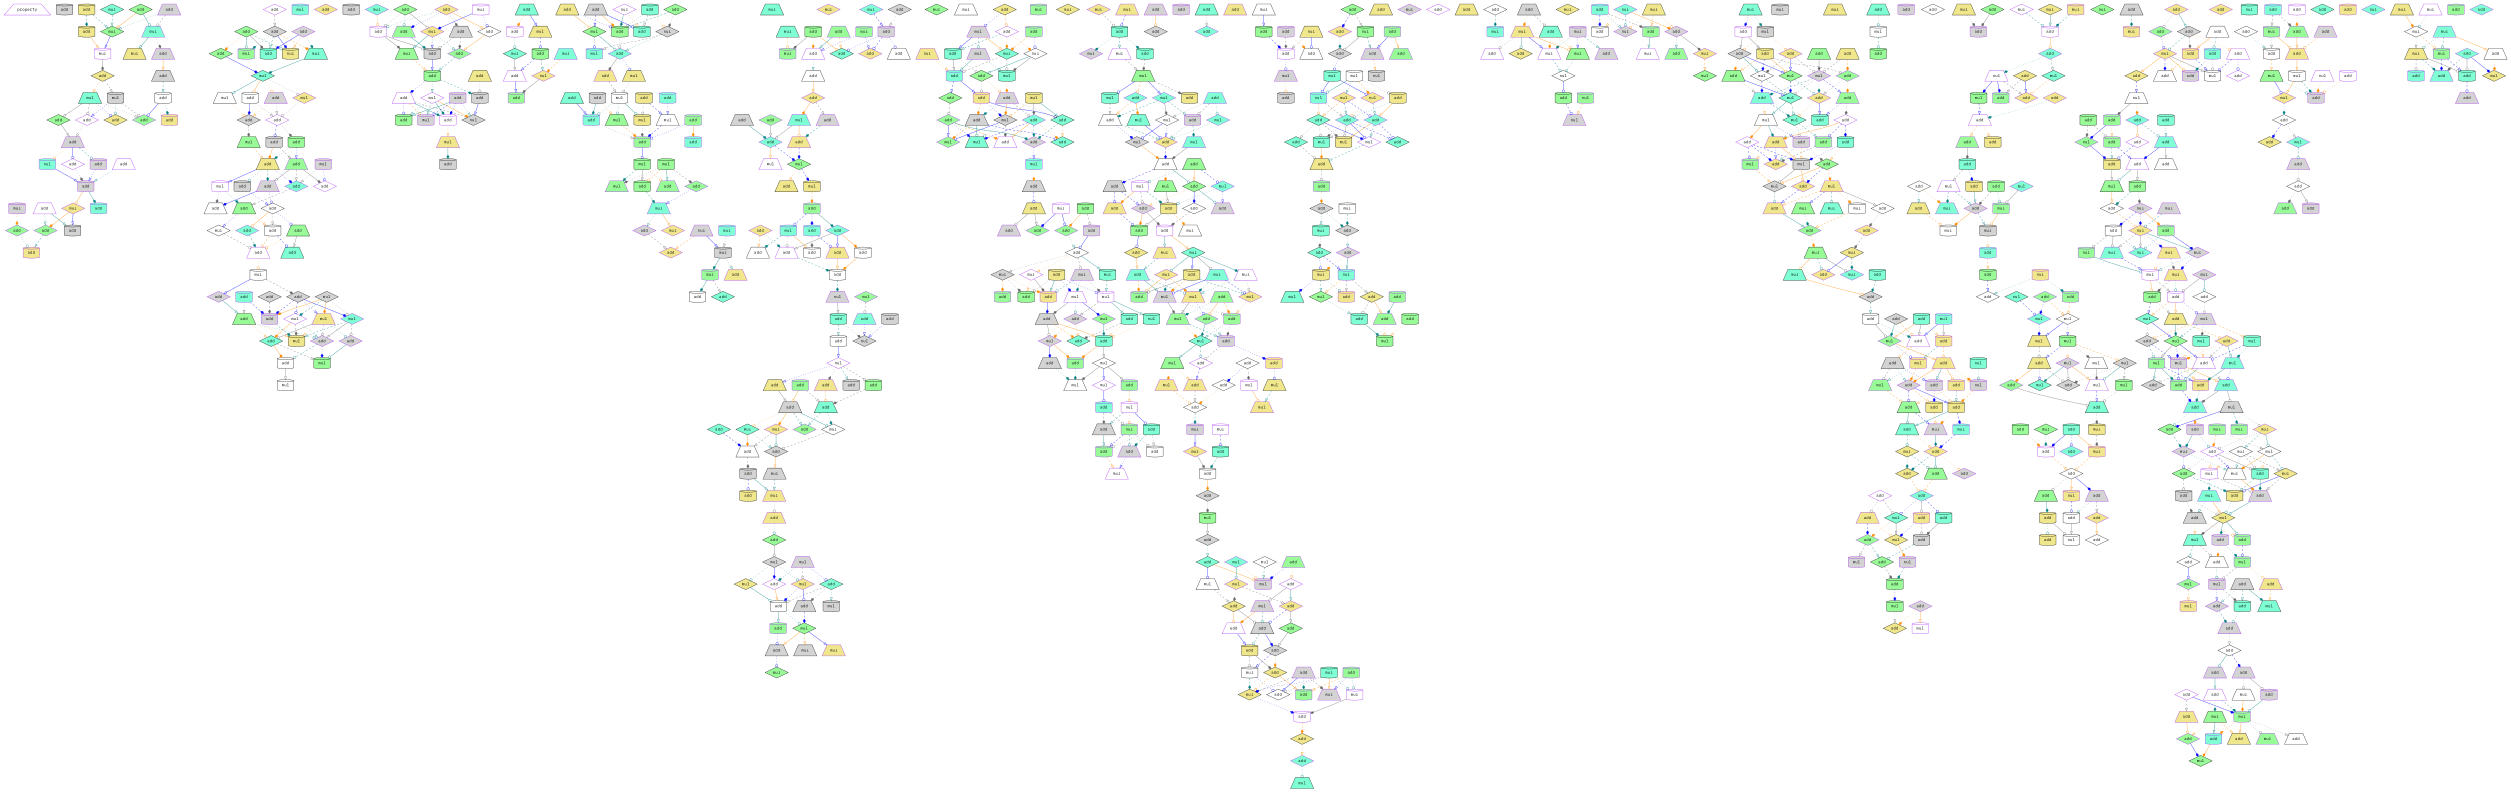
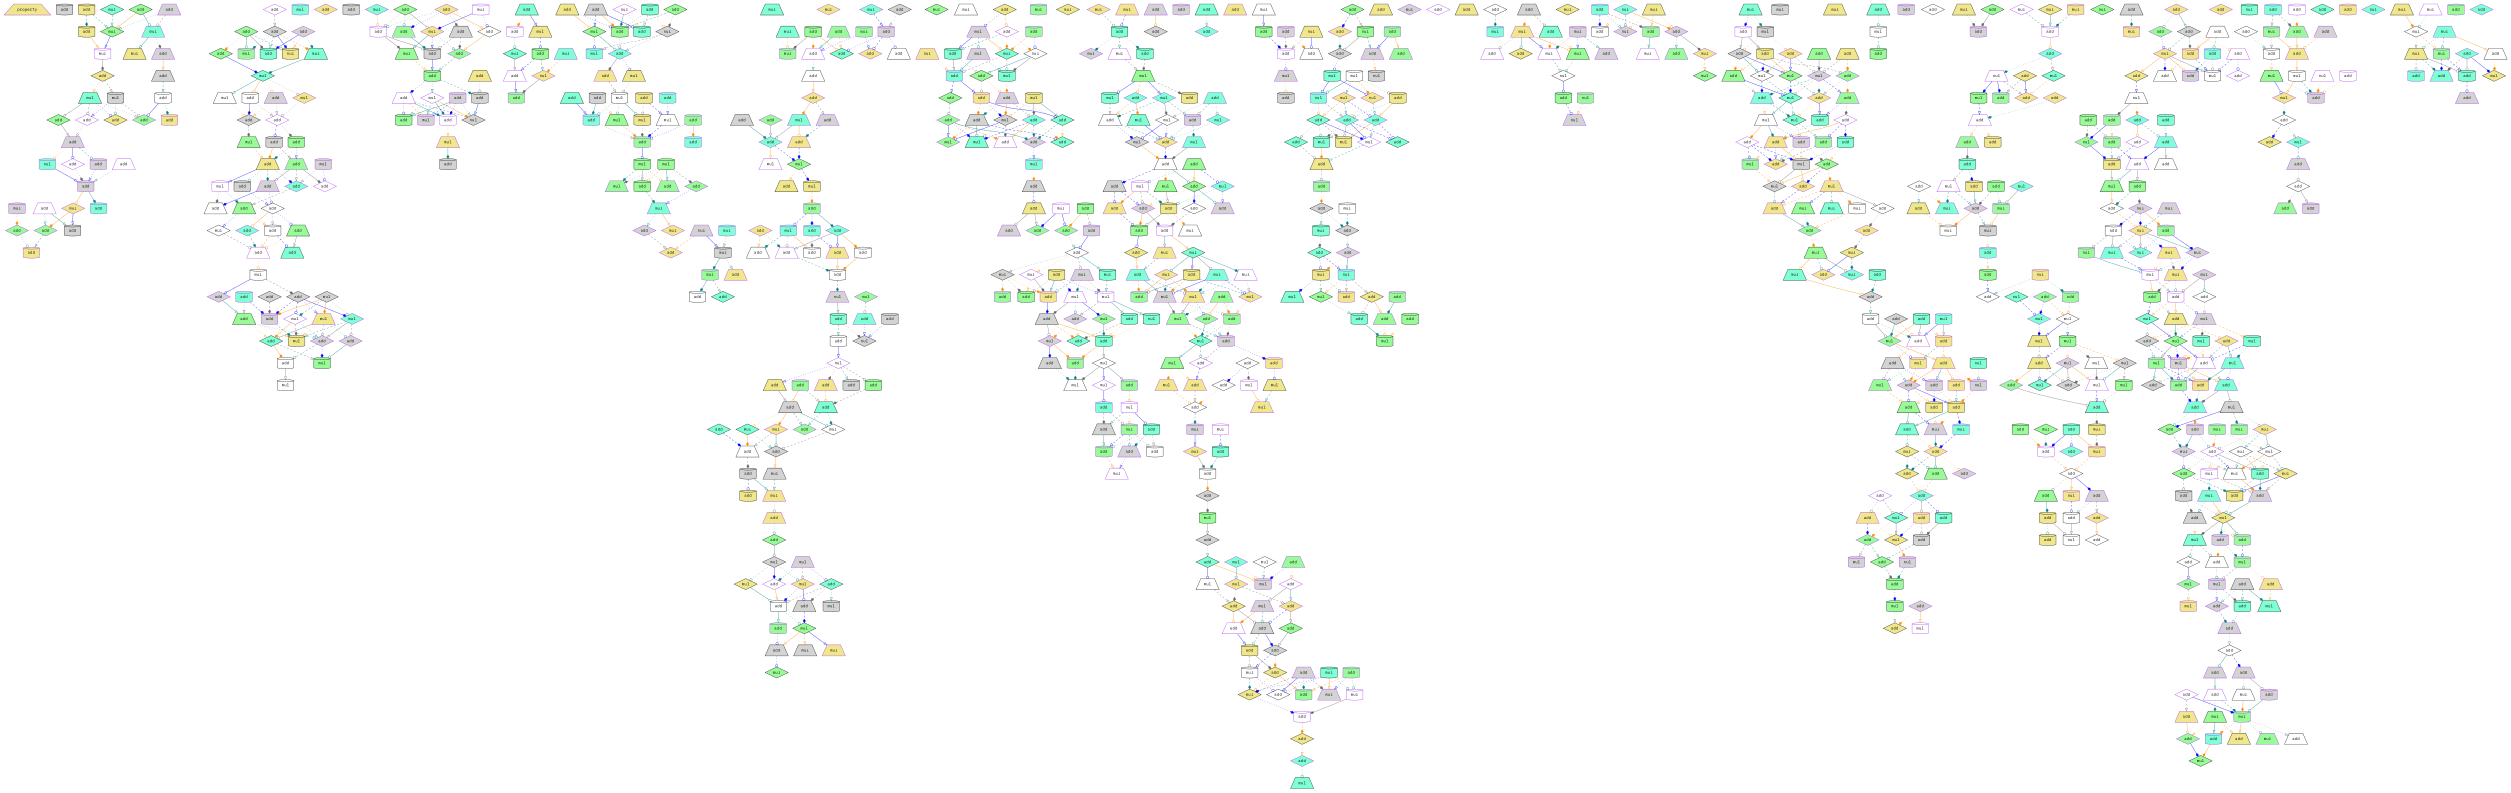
node "property": fillcolor white -> khaki
